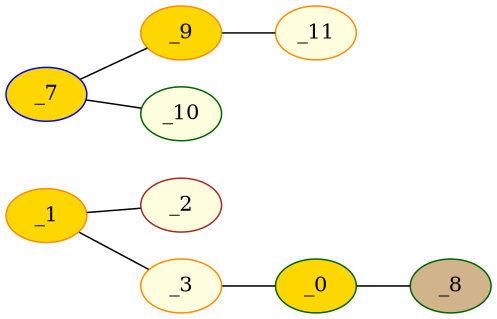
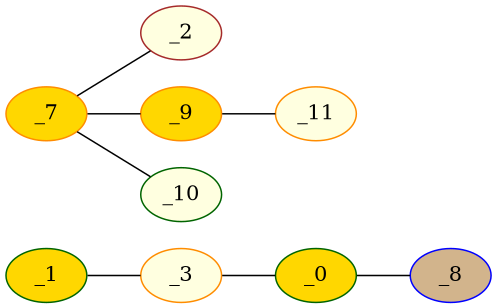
node "_7": color blue -> darkorange
edge "_2" -- "_1": now "_2" -- "_7"
node "_1": color darkorange -> darkgreen
node "_8": color darkgreen -> blue
